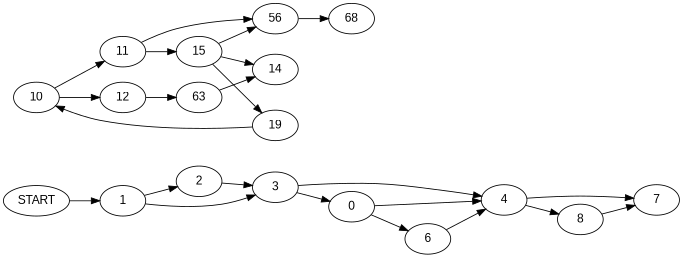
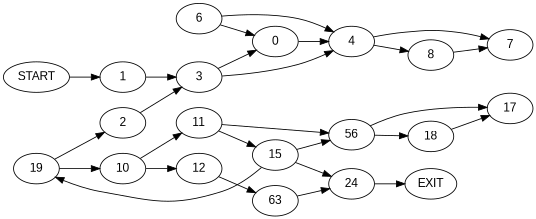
node "68": label "68" -> "18"
node "14": label "14" -> "24"
node "17": added
node "EXIT": added
edge "1" -> "2": now "19" -> "2"
edge "0" -> "6": reversed
